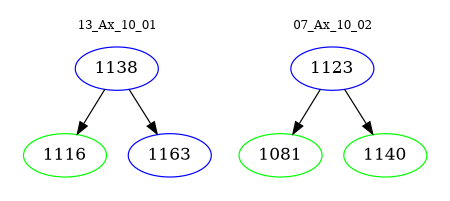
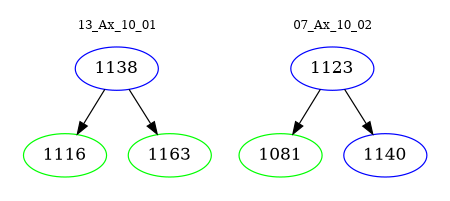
node "1163": color blue -> green
node "1140": color green -> blue
